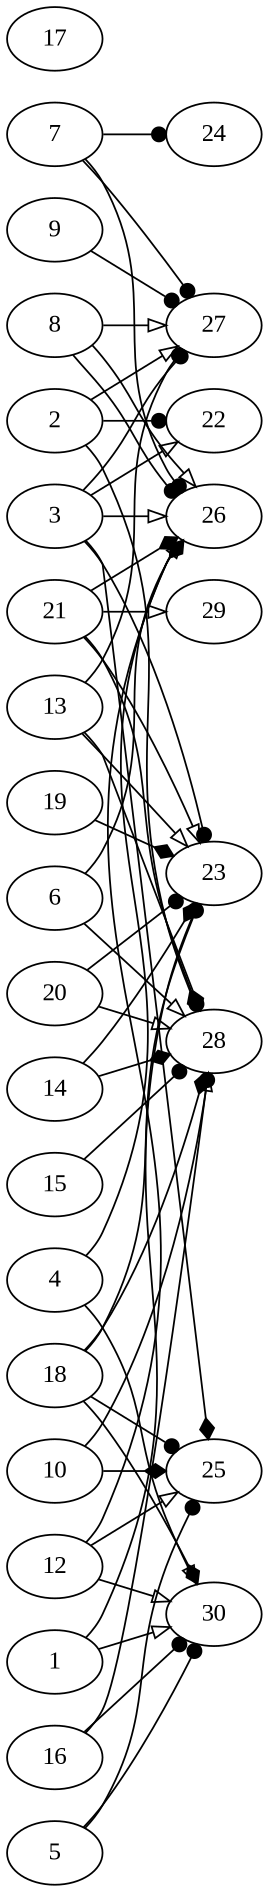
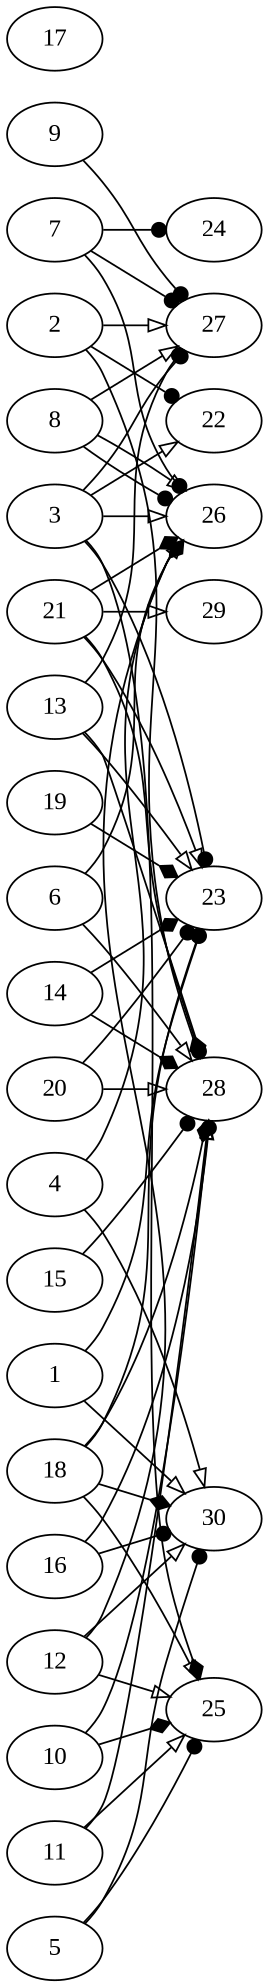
edge "18" -> "25": arrowhead dot -> onormal
node "11": added
